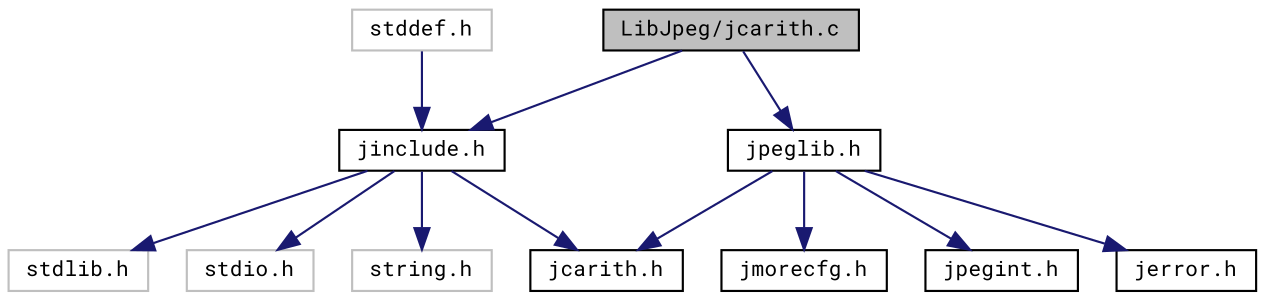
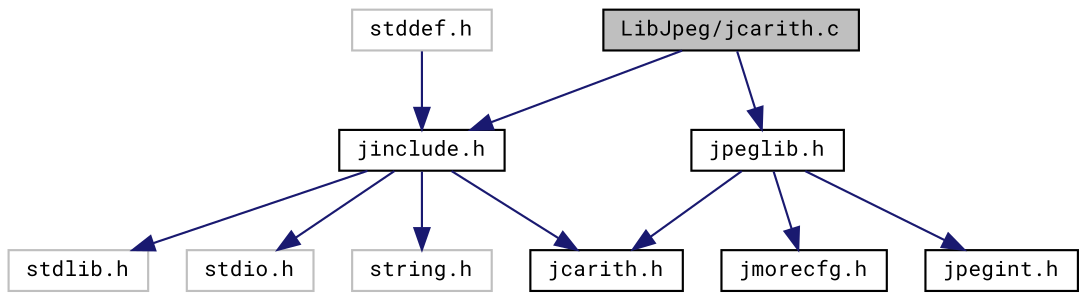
node "jerror.h": removed
